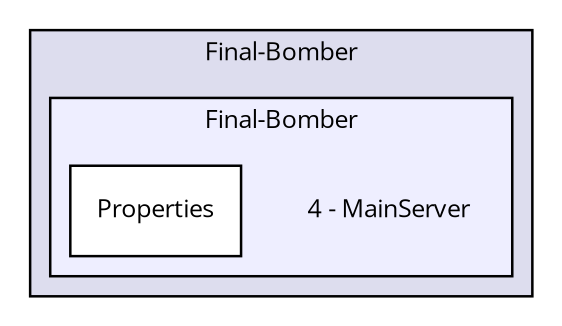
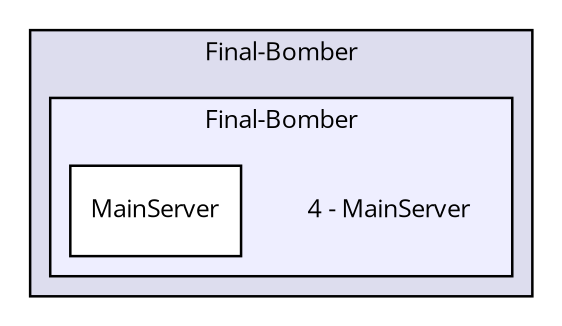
node "Properties": label "Properties" -> "MainServer"
